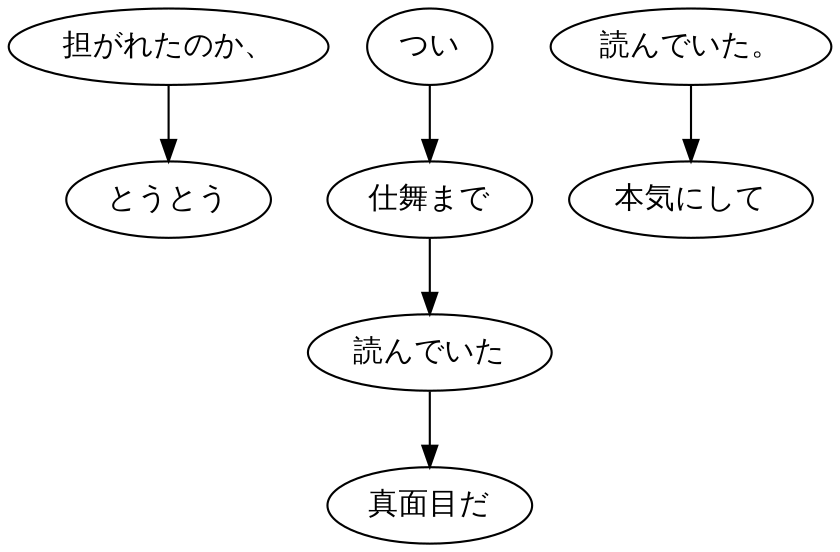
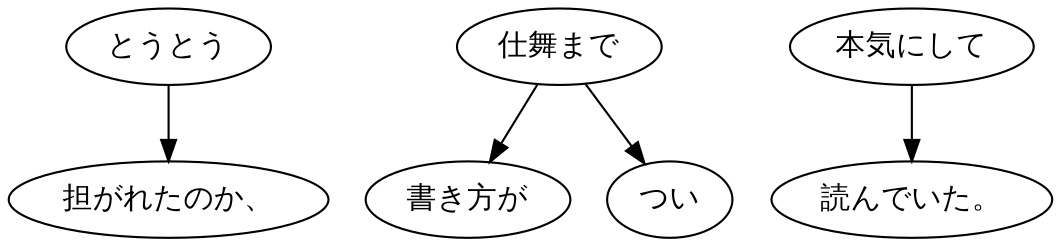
edge "担がれたのか、" -> "とうとう": reversed
edge "つい" -> "仕舞まで": reversed
edge "読んでいた。" -> "本気にして": reversed
node "読んでいた": label "読んでいた" -> "書き方が"
node "真面目だ": removed
